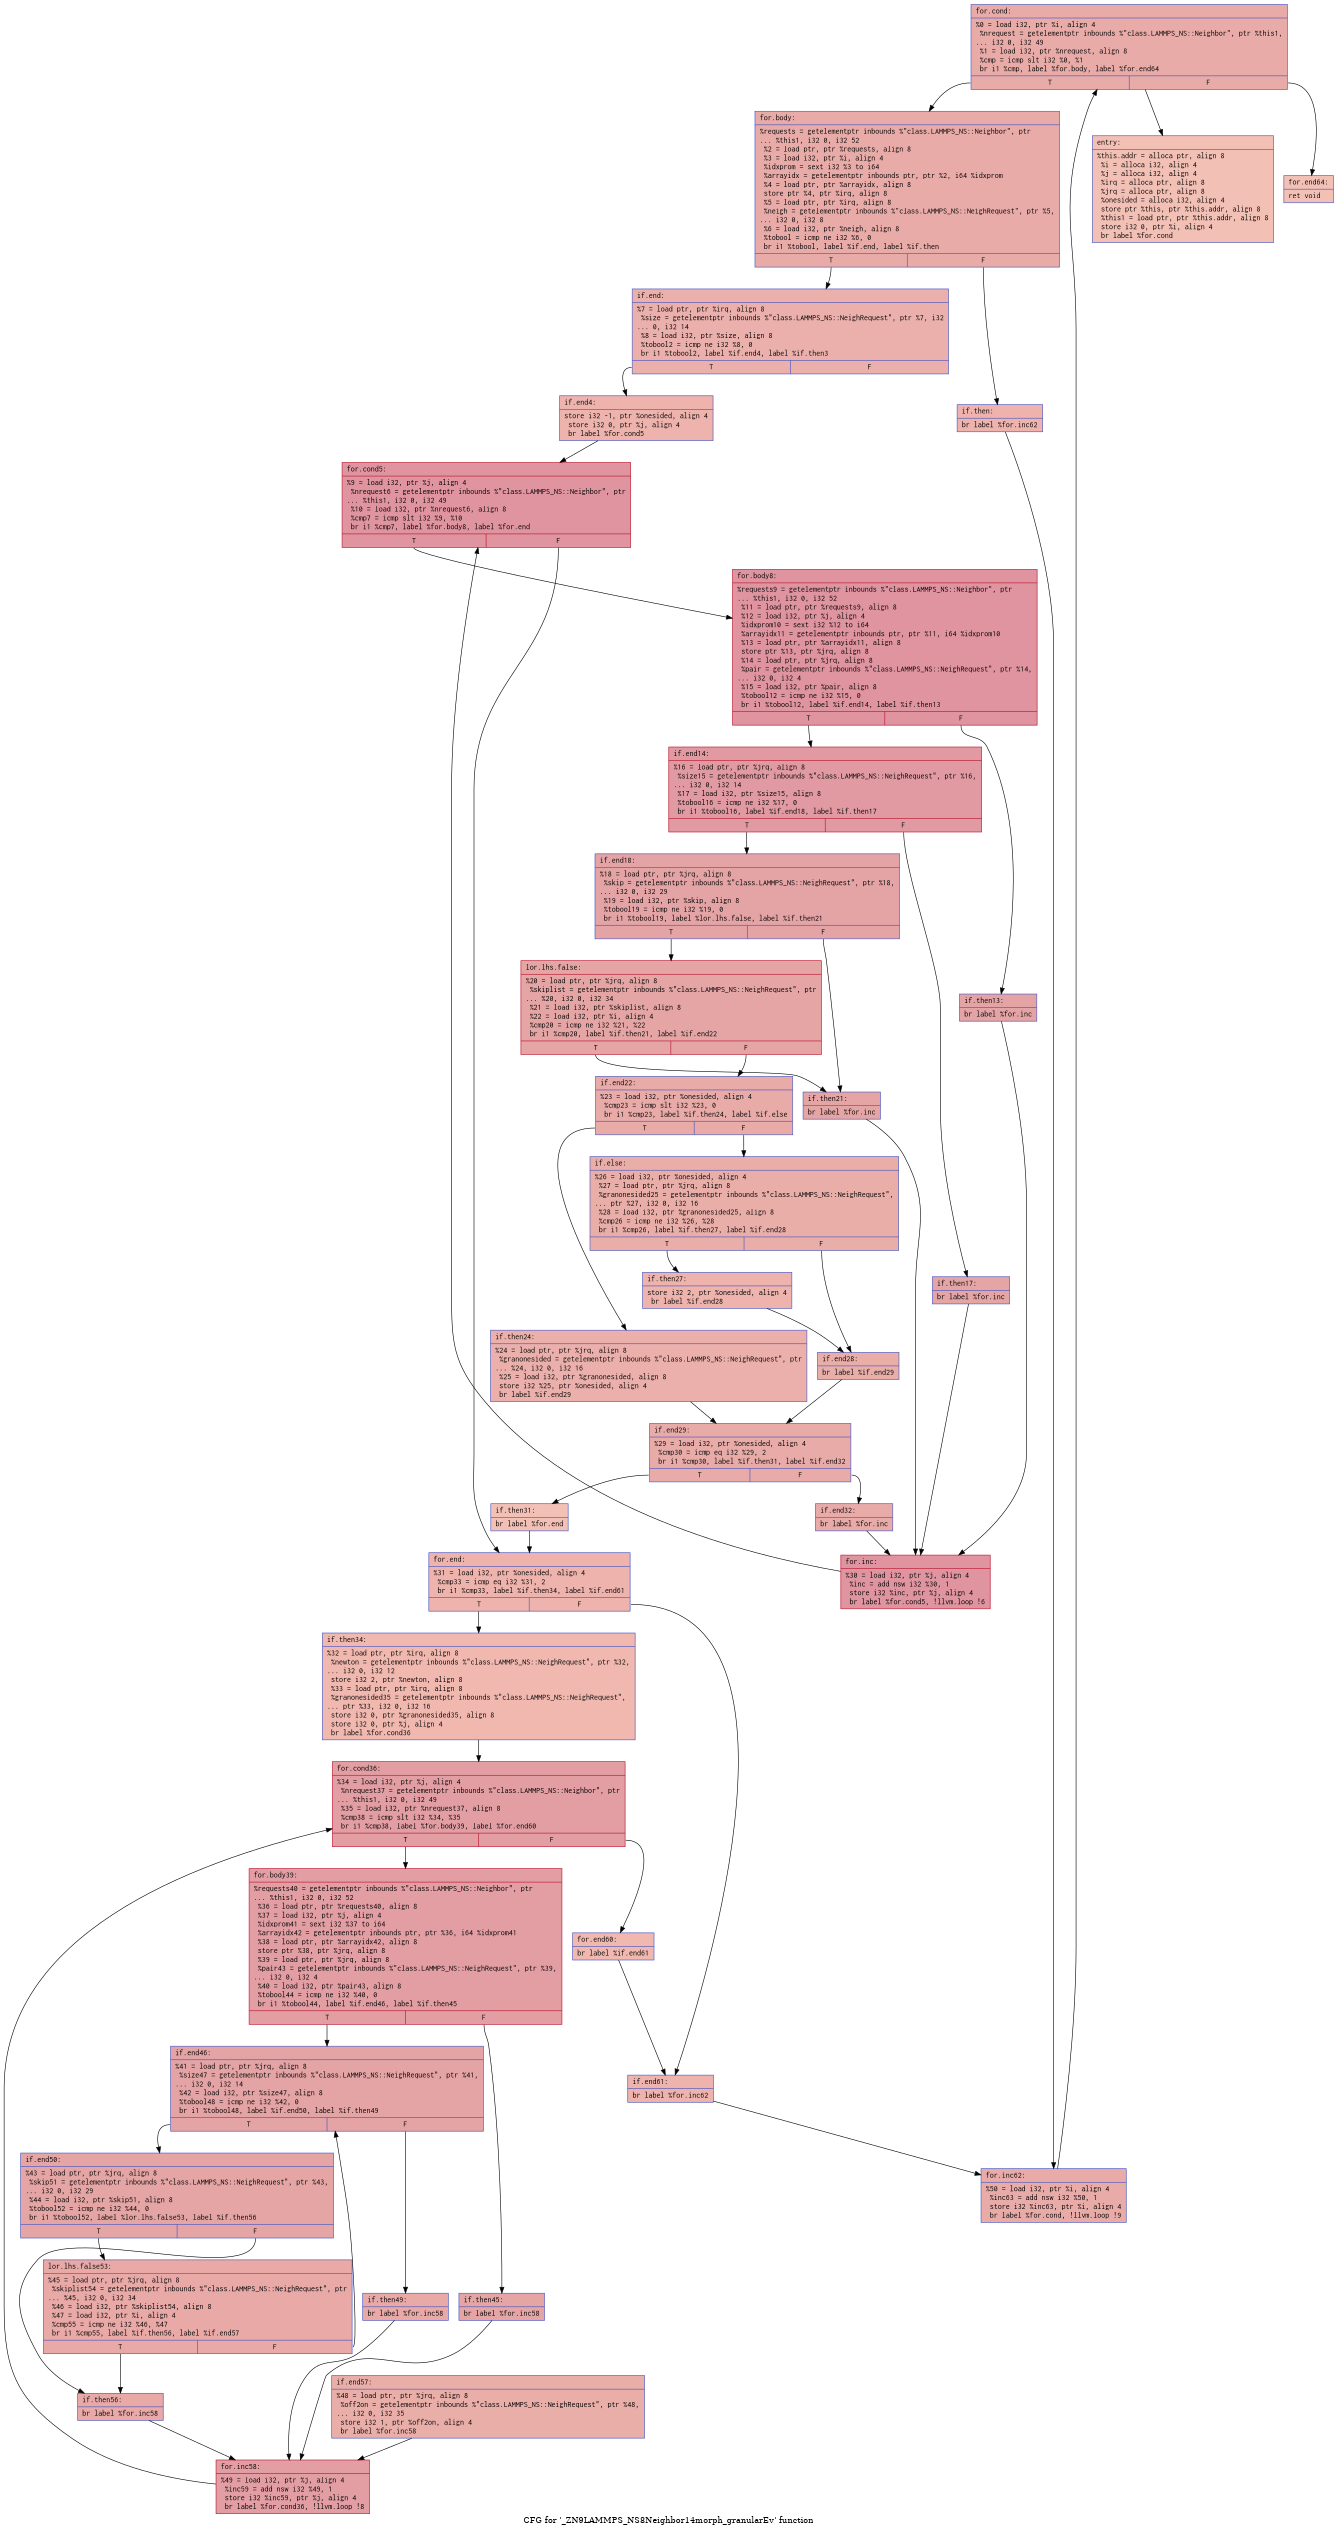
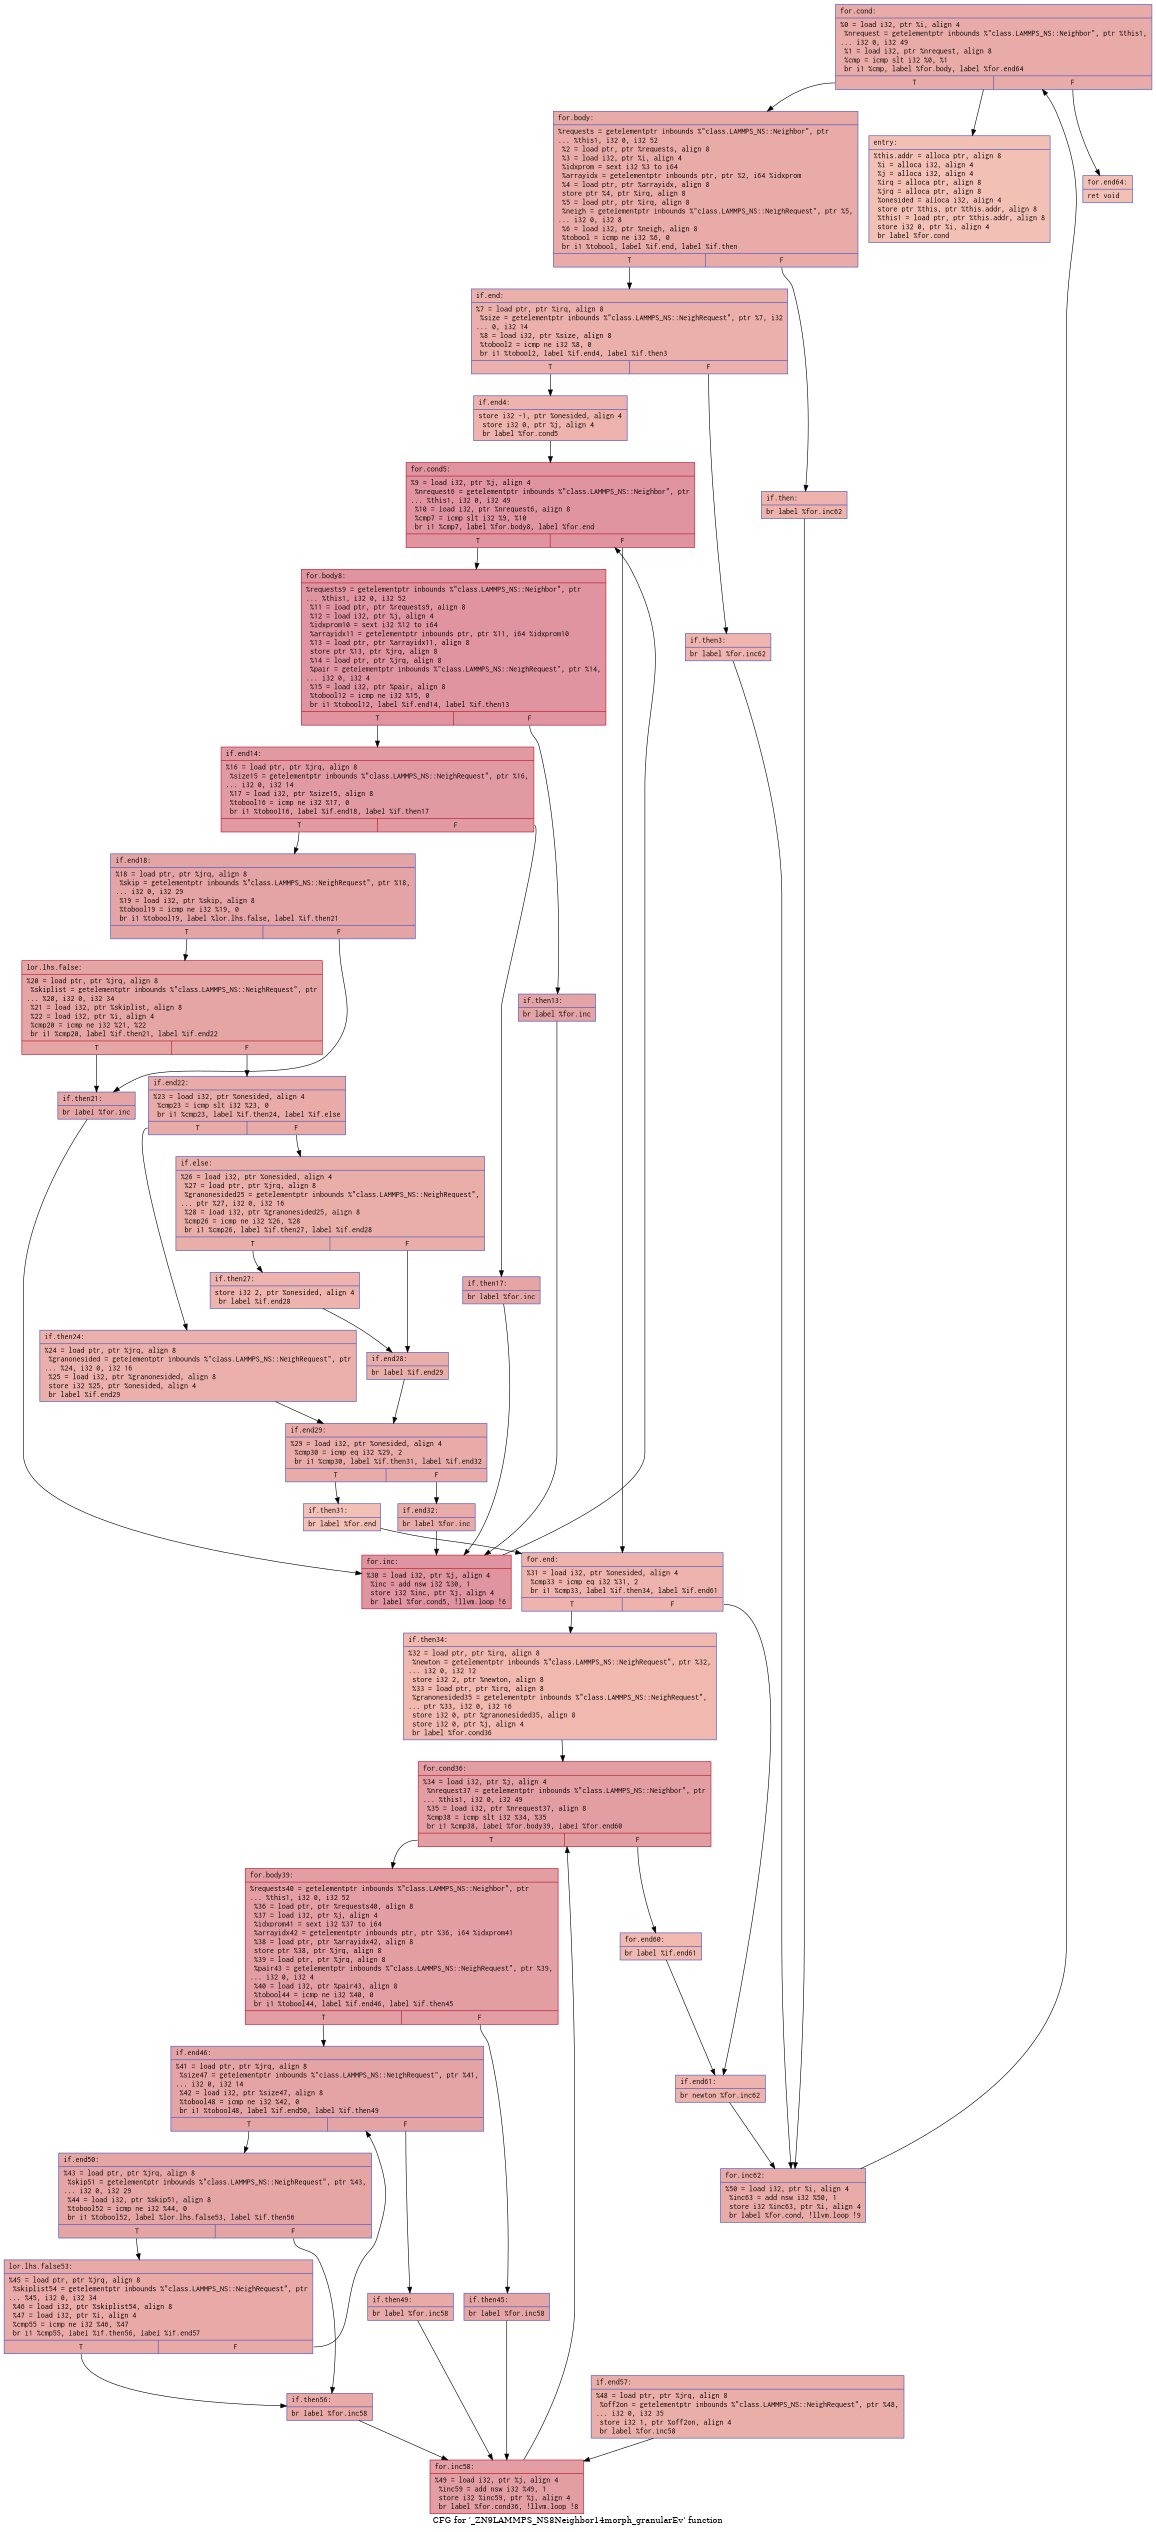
node "if.then3:": added
node "if.end61:": text "br label %for.inc62" -> "br newton %for.inc62"
